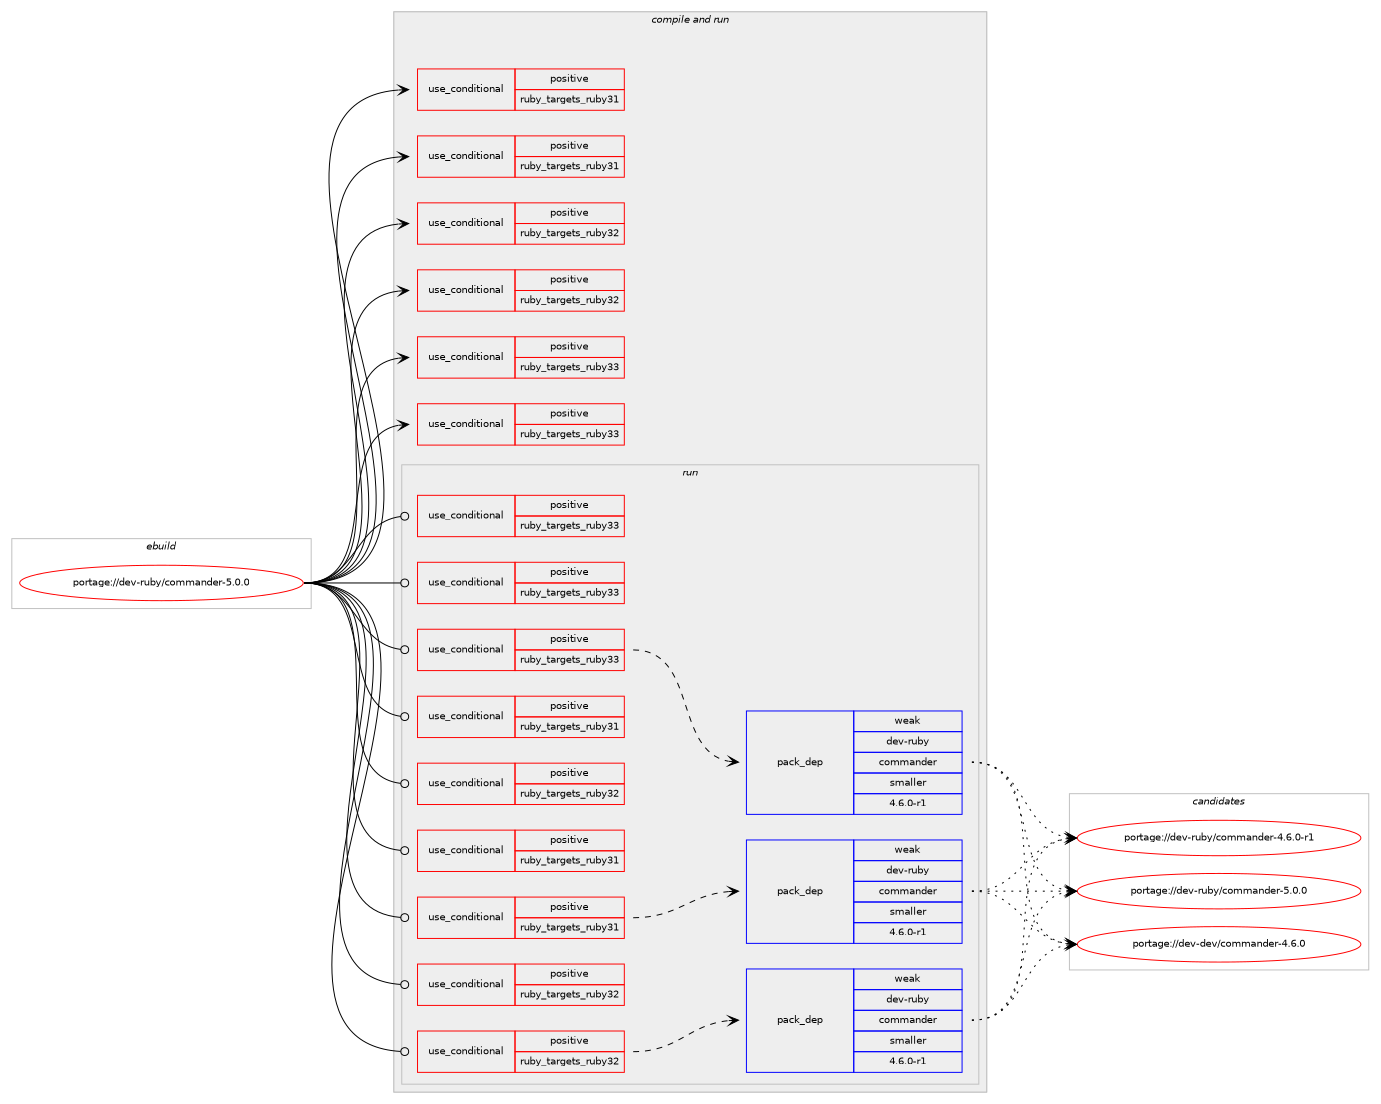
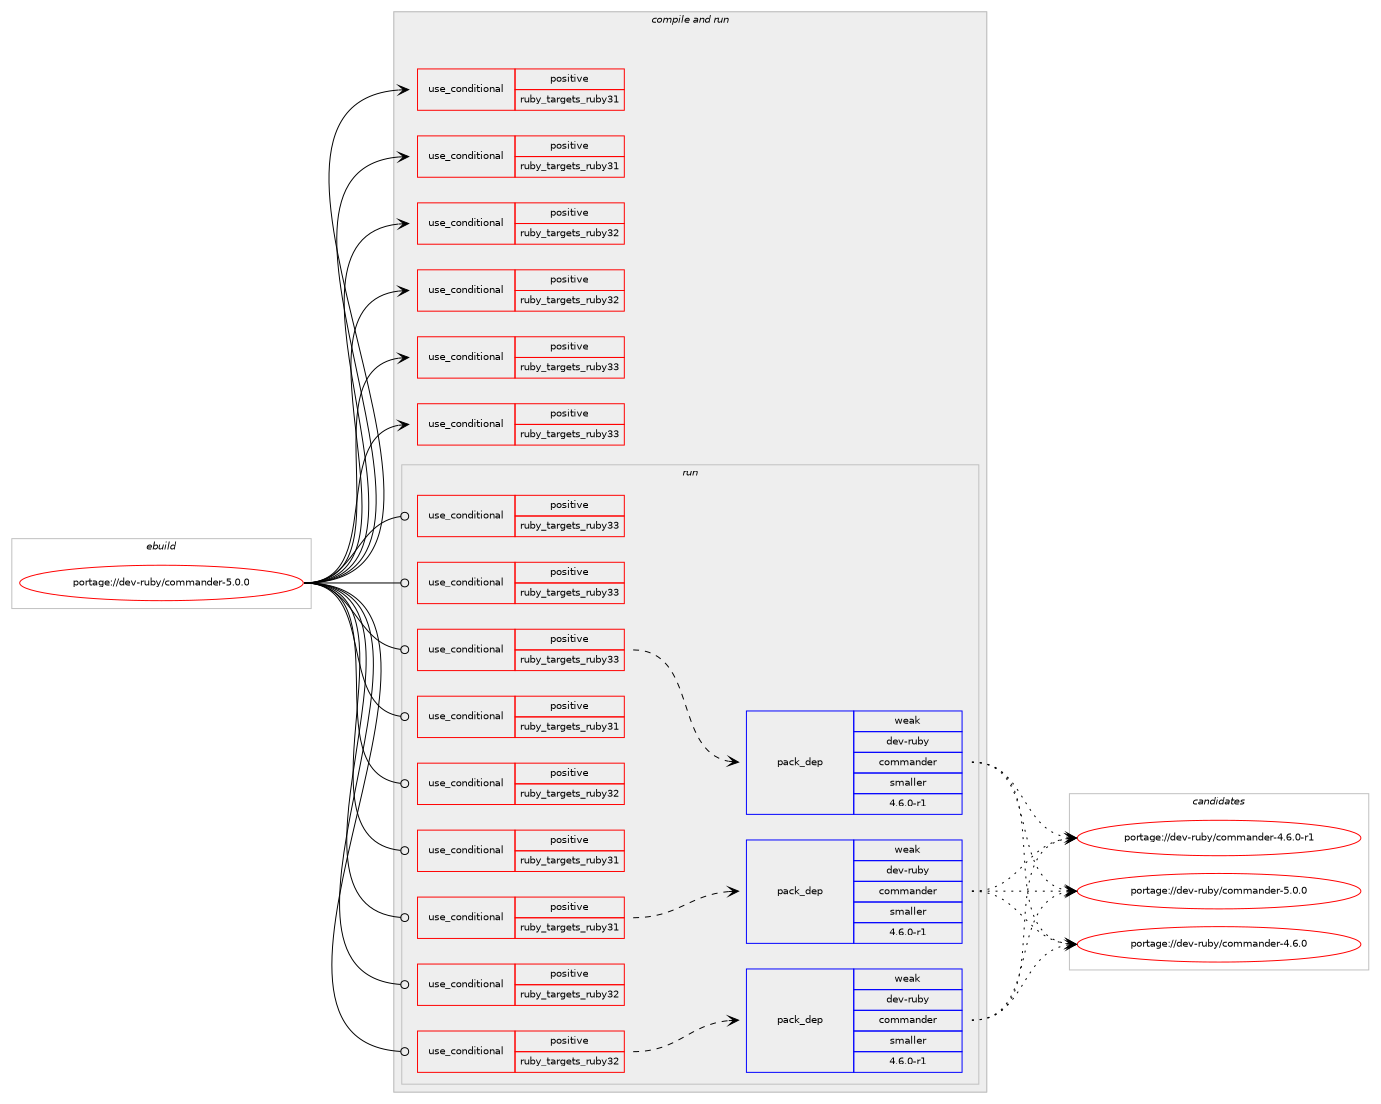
node "portage://dev-dev/commander-4.6.0": label "portage://dev-dev/commander-4.6.0" -> "portage://dev-ruby/commander-4.6.0"
